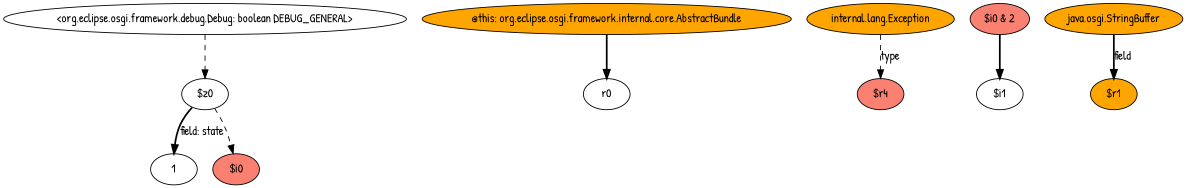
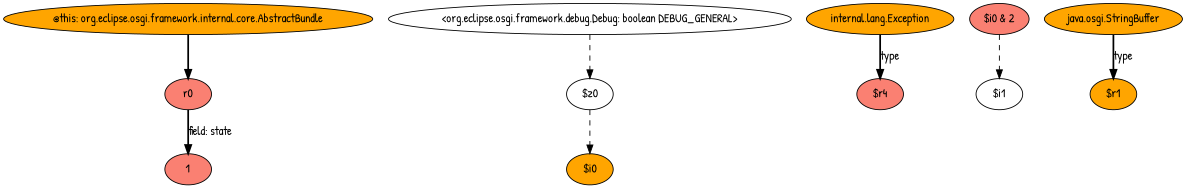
edge "internal.lang.Exception" -> "$r4": style dashed -> bold
edge "$i0 & 2" -> "$i1": style bold -> dashed
edge "java.osgi.StringBuffer" -> "$r1": label "field" -> "type"
node "r0": fillcolor white -> salmon
edge "$z0" -> "1": now "r0" -> "1"
node "1": fillcolor white -> salmon
node "$i0": fillcolor salmon -> orange
